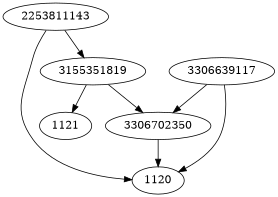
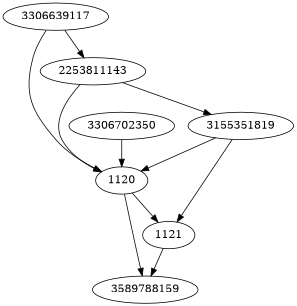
edge "3155351819" -> "3306702350": now "3155351819" -> "1120"
edge "3306639117" -> "3306702350": now "3306639117" -> "2253811143"
edge "1120" -> "1121": added
node "3589788159": added
